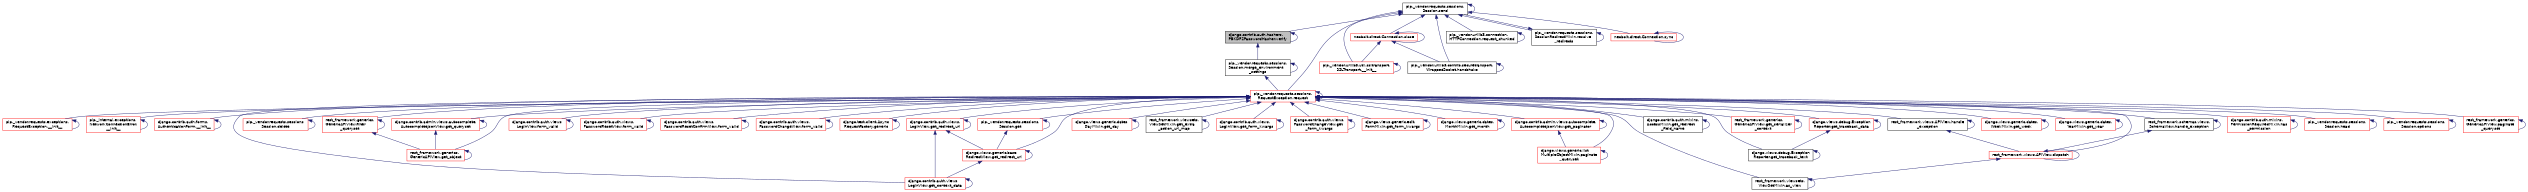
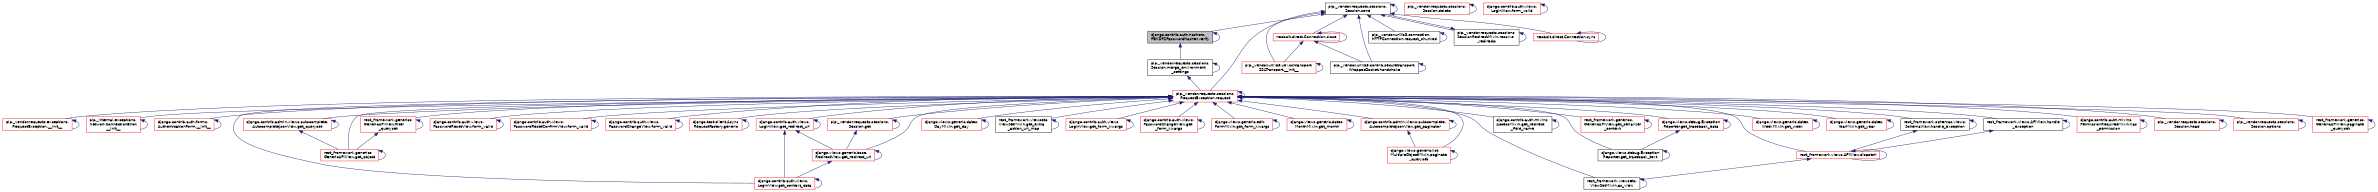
edge "pip._vendor.requests.sessions. Session.delete" -> "pip._vendor.requests.sessions. RequestException.request": removed
edge "django.contrib.auth.views. LoginView.form_valid" -> "pip._vendor.requests.sessions. RequestException.request": removed
